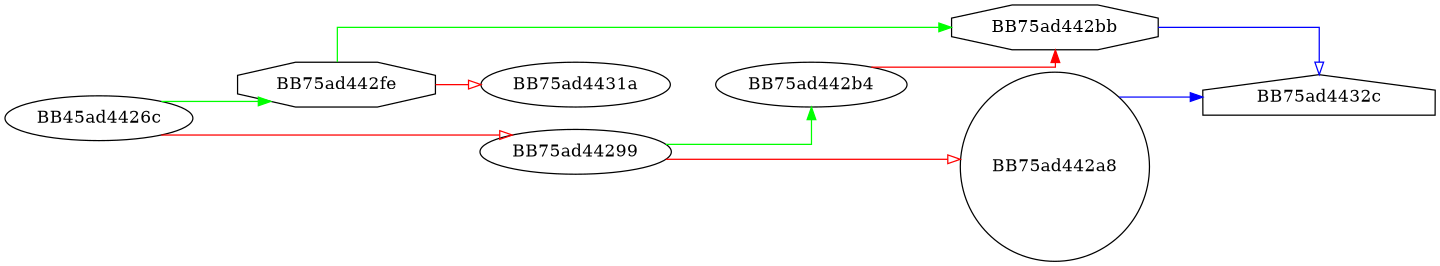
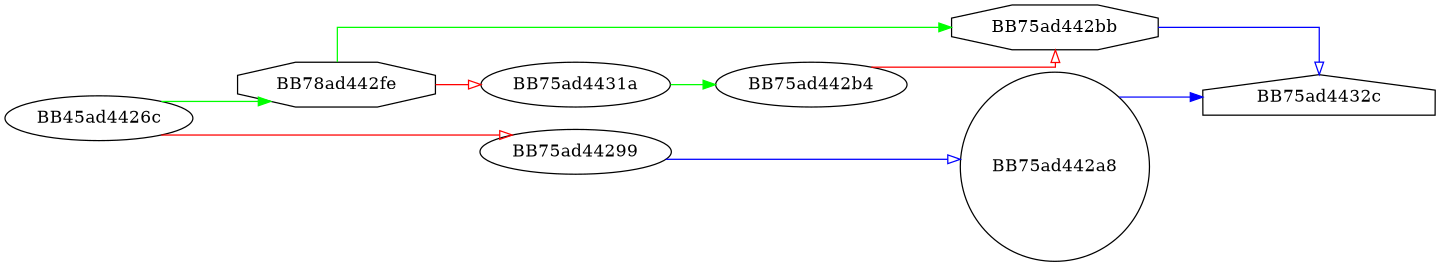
edge "BB75ad442b4" -> "BB75ad442bb": arrowhead normal -> onormal
node "BB75ad442fe": label "BB75ad442fe" -> "BB78ad442fe"
edge "BB75ad44299" -> "BB75ad442b4": now "BB75ad4431a" -> "BB75ad442b4"
edge "BB75ad44299" -> "BB75ad442a8": color red -> blue
